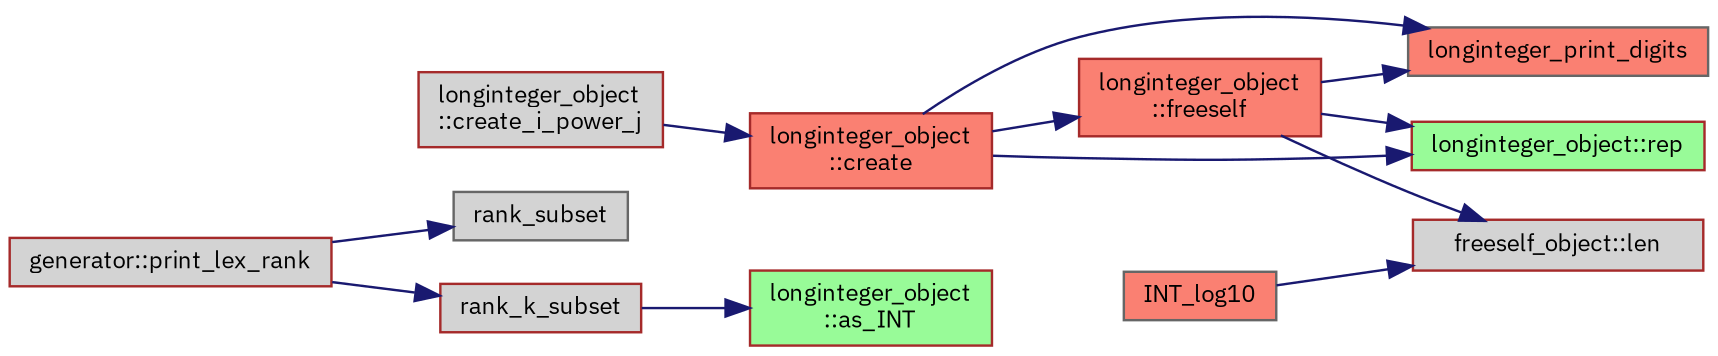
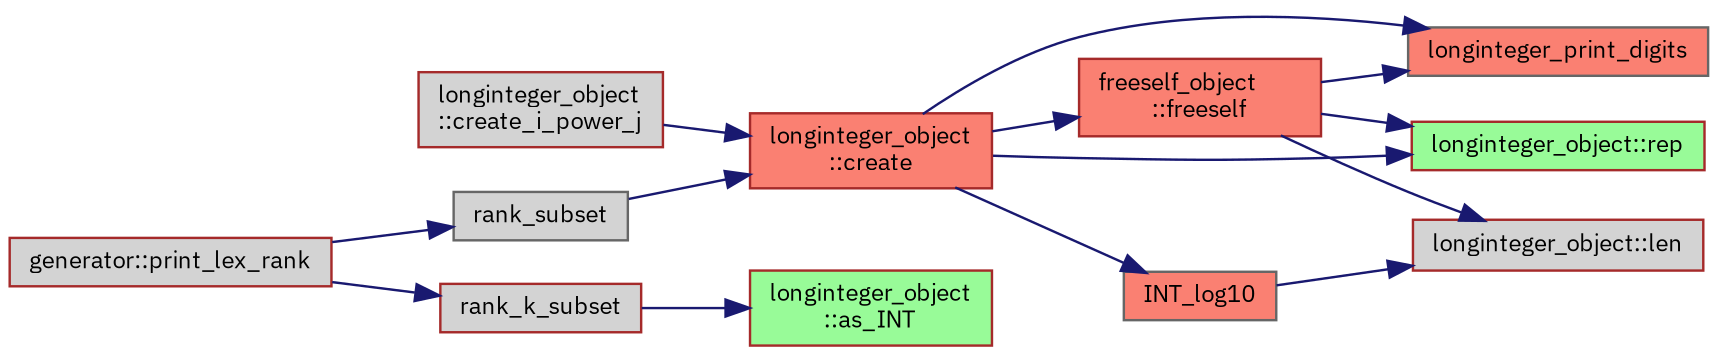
node "longinteger_object ::freeself": label "longinteger_object ::freeself" -> "freeself_object ::freeself"
edge "rank_subset" -> "longinteger_object ::create": added
edge "longinteger_object ::create" -> "INT_log10": added
node "freeself_object::len": label "freeself_object::len" -> "longinteger_object::len"
